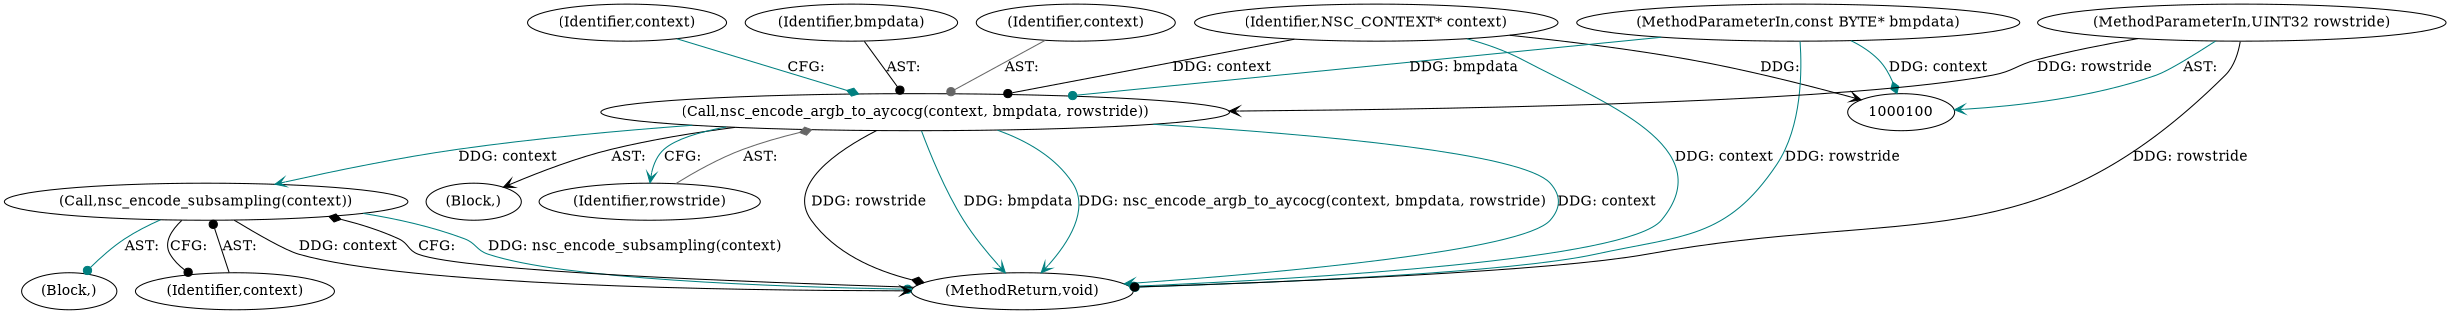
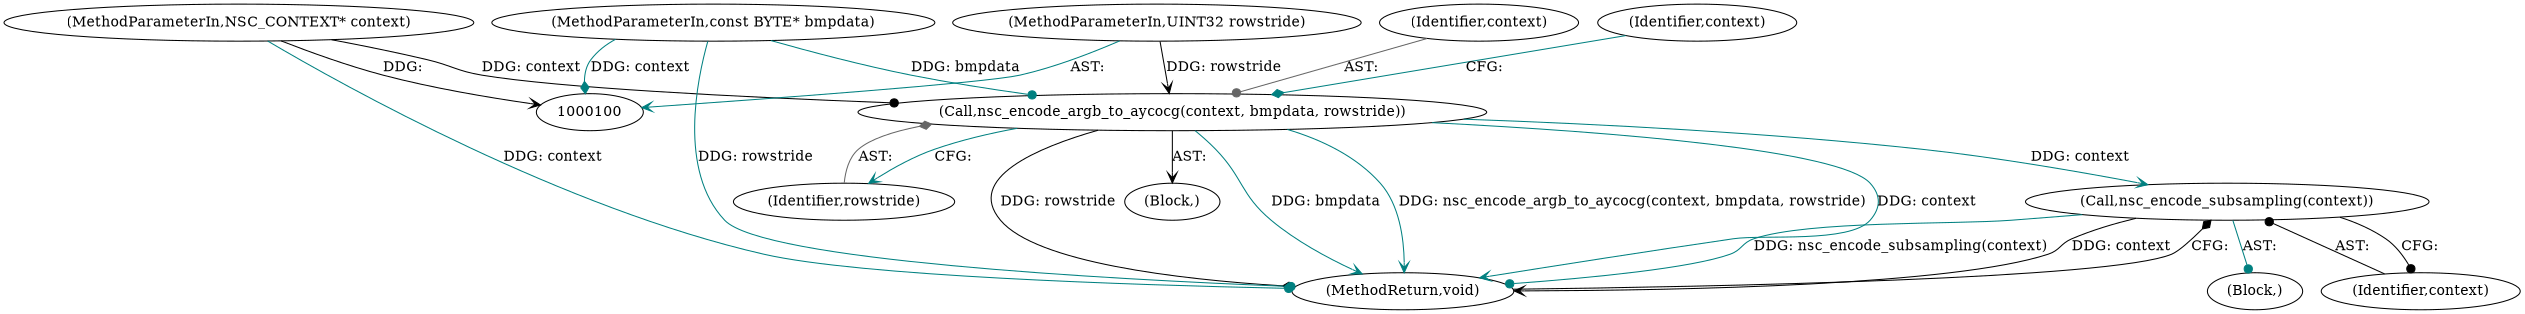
node "(Identifier,bmpdata)": removed
node "(Identifier,NSC_CONTEXT* context)": label "(Identifier,NSC_CONTEXT* context)" -> "(MethodParameterIn,NSC_CONTEXT* context)"
edge "(MethodParameterIn,UINT32 rowstride)" -> "(MethodReturn,void)": removed, label "DDG: rowstride"
